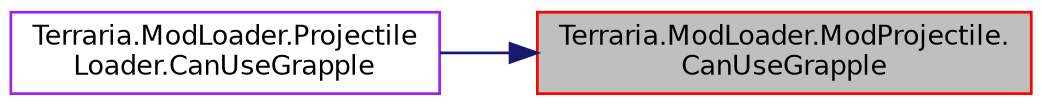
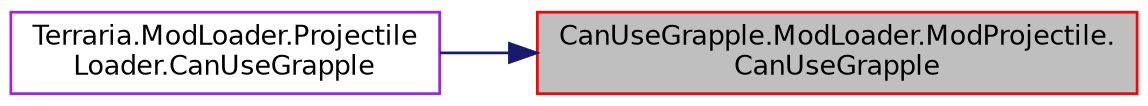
node "Terraria.ModLoader.ModProjectile. CanUseGrapple": label "Terraria.ModLoader.ModProjectile. CanUseGrapple" -> "CanUseGrapple.ModLoader.ModProjectile. CanUseGrapple"
